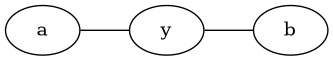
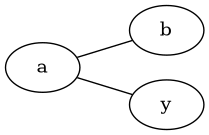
edge "y" -- "b": now "a" -- "b"
